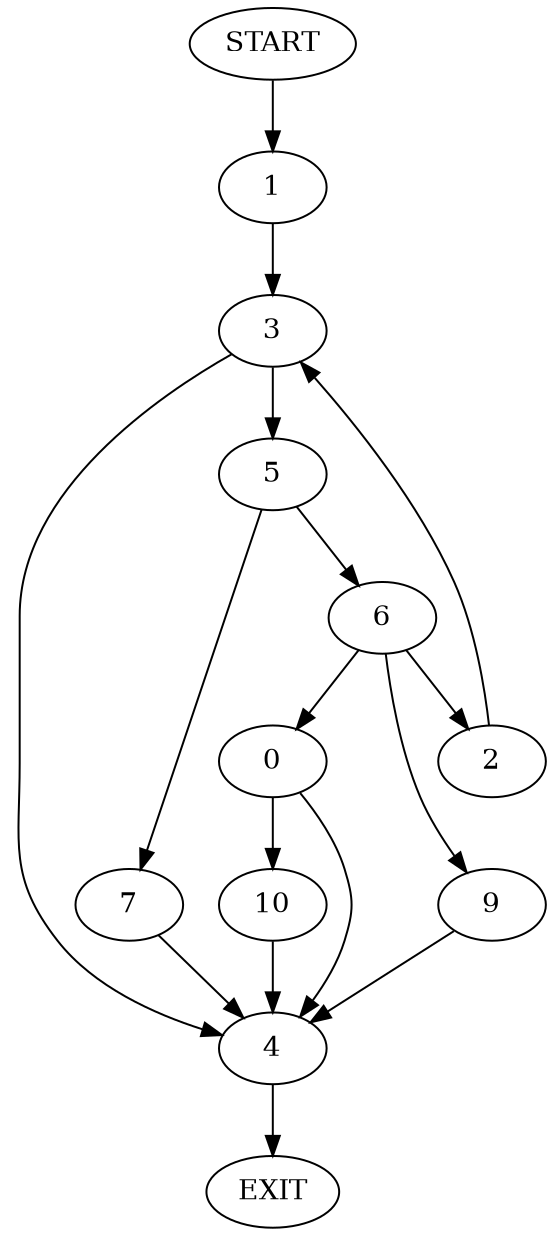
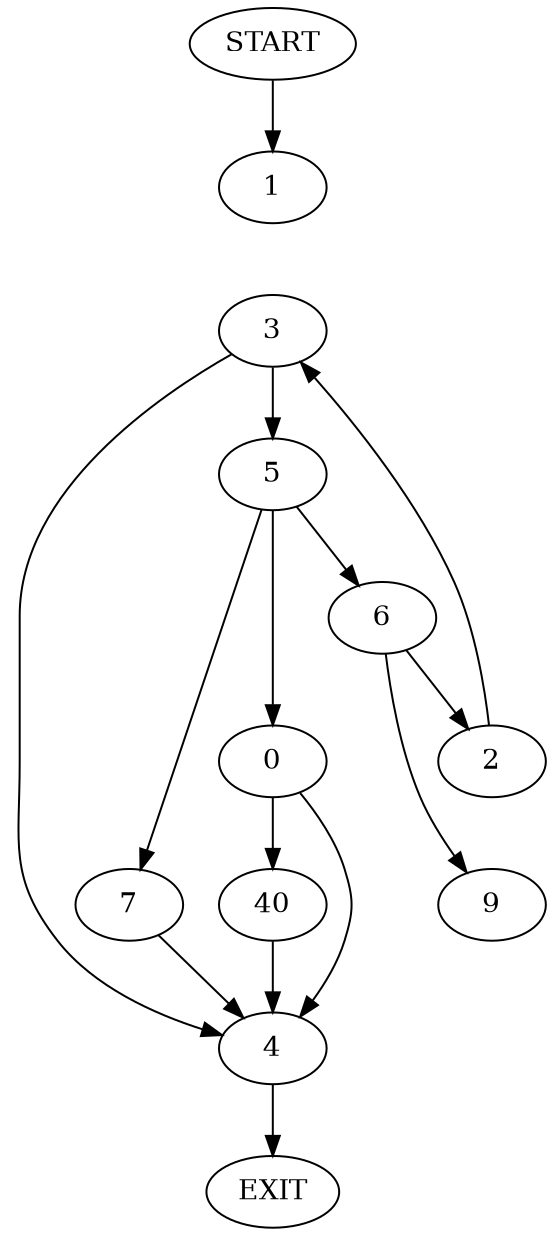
edge "1" -> "3": removed
edge "6" -> "0": now "5" -> "0"
node "10": label "10" -> "40"
edge "9" -> "4": removed
